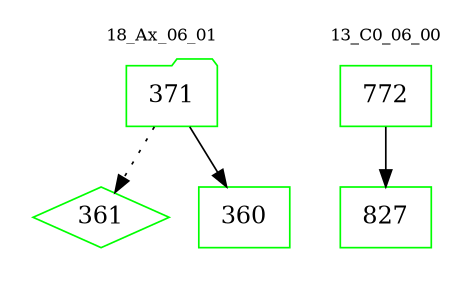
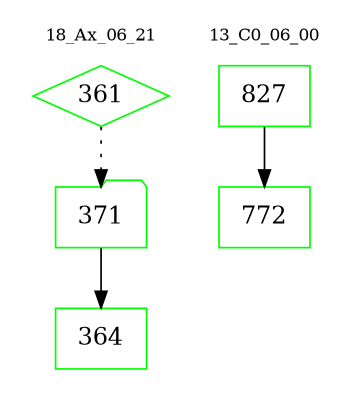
cluster "18_Ax_06_01": label "18_Ax_06_01" -> "18_Ax_06_21"
edge "772" -> "827": reversed
edge "371" -> "361": reversed
node "360": label "360" -> "364"
